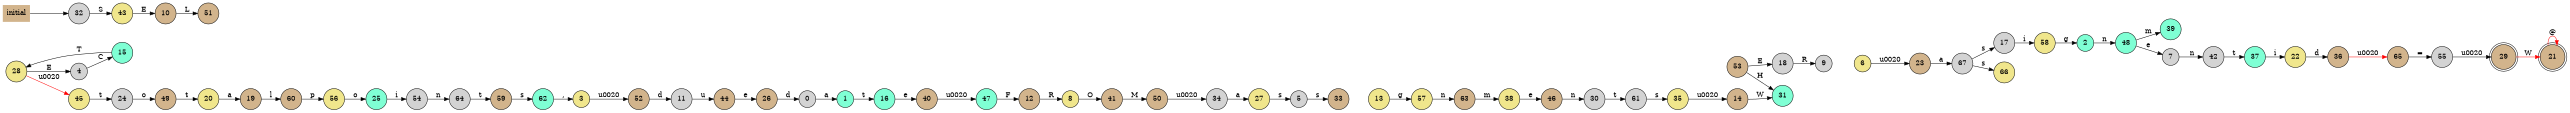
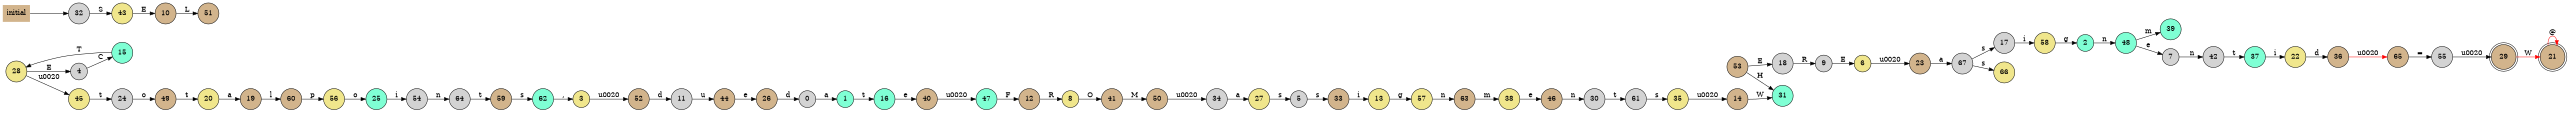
edge "9" -> "6": added, label "E"
edge "28" -> "45": color red -> black
edge "33" -> "13": added, label "i"
